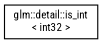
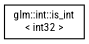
node "glm::detail::is_int < int32 >": label "glm::detail::is_int < int32 >" -> "glm::int::is_int < int32 >"
